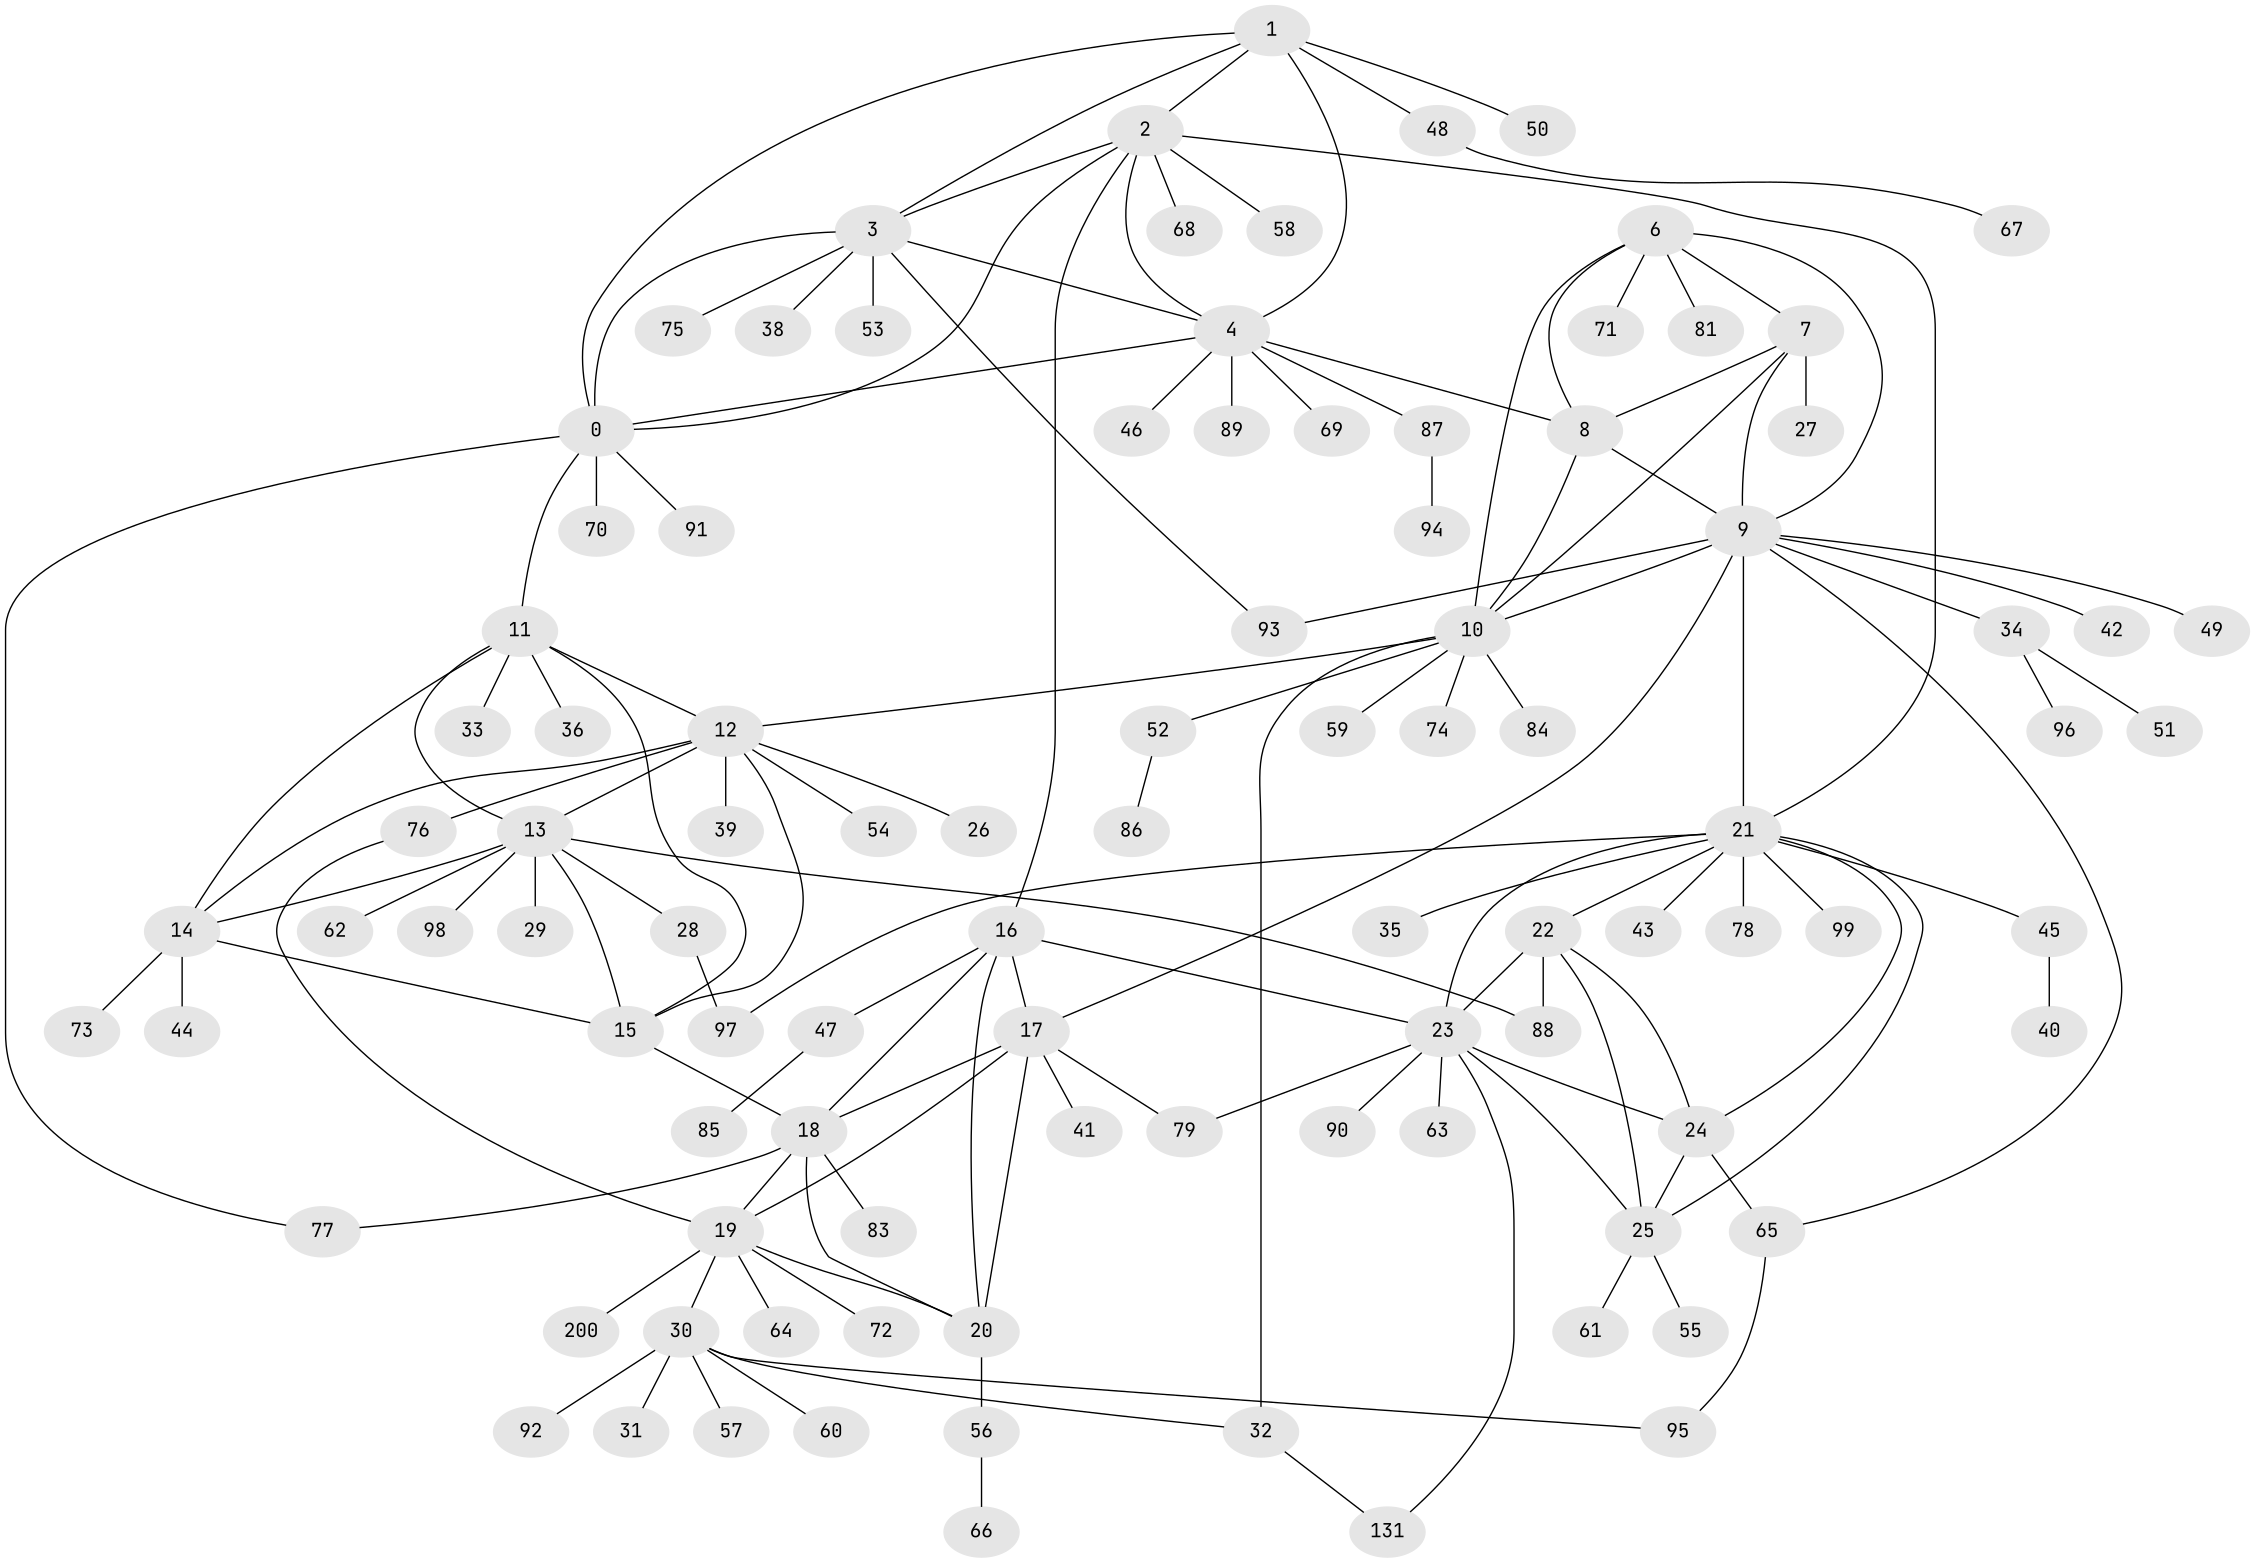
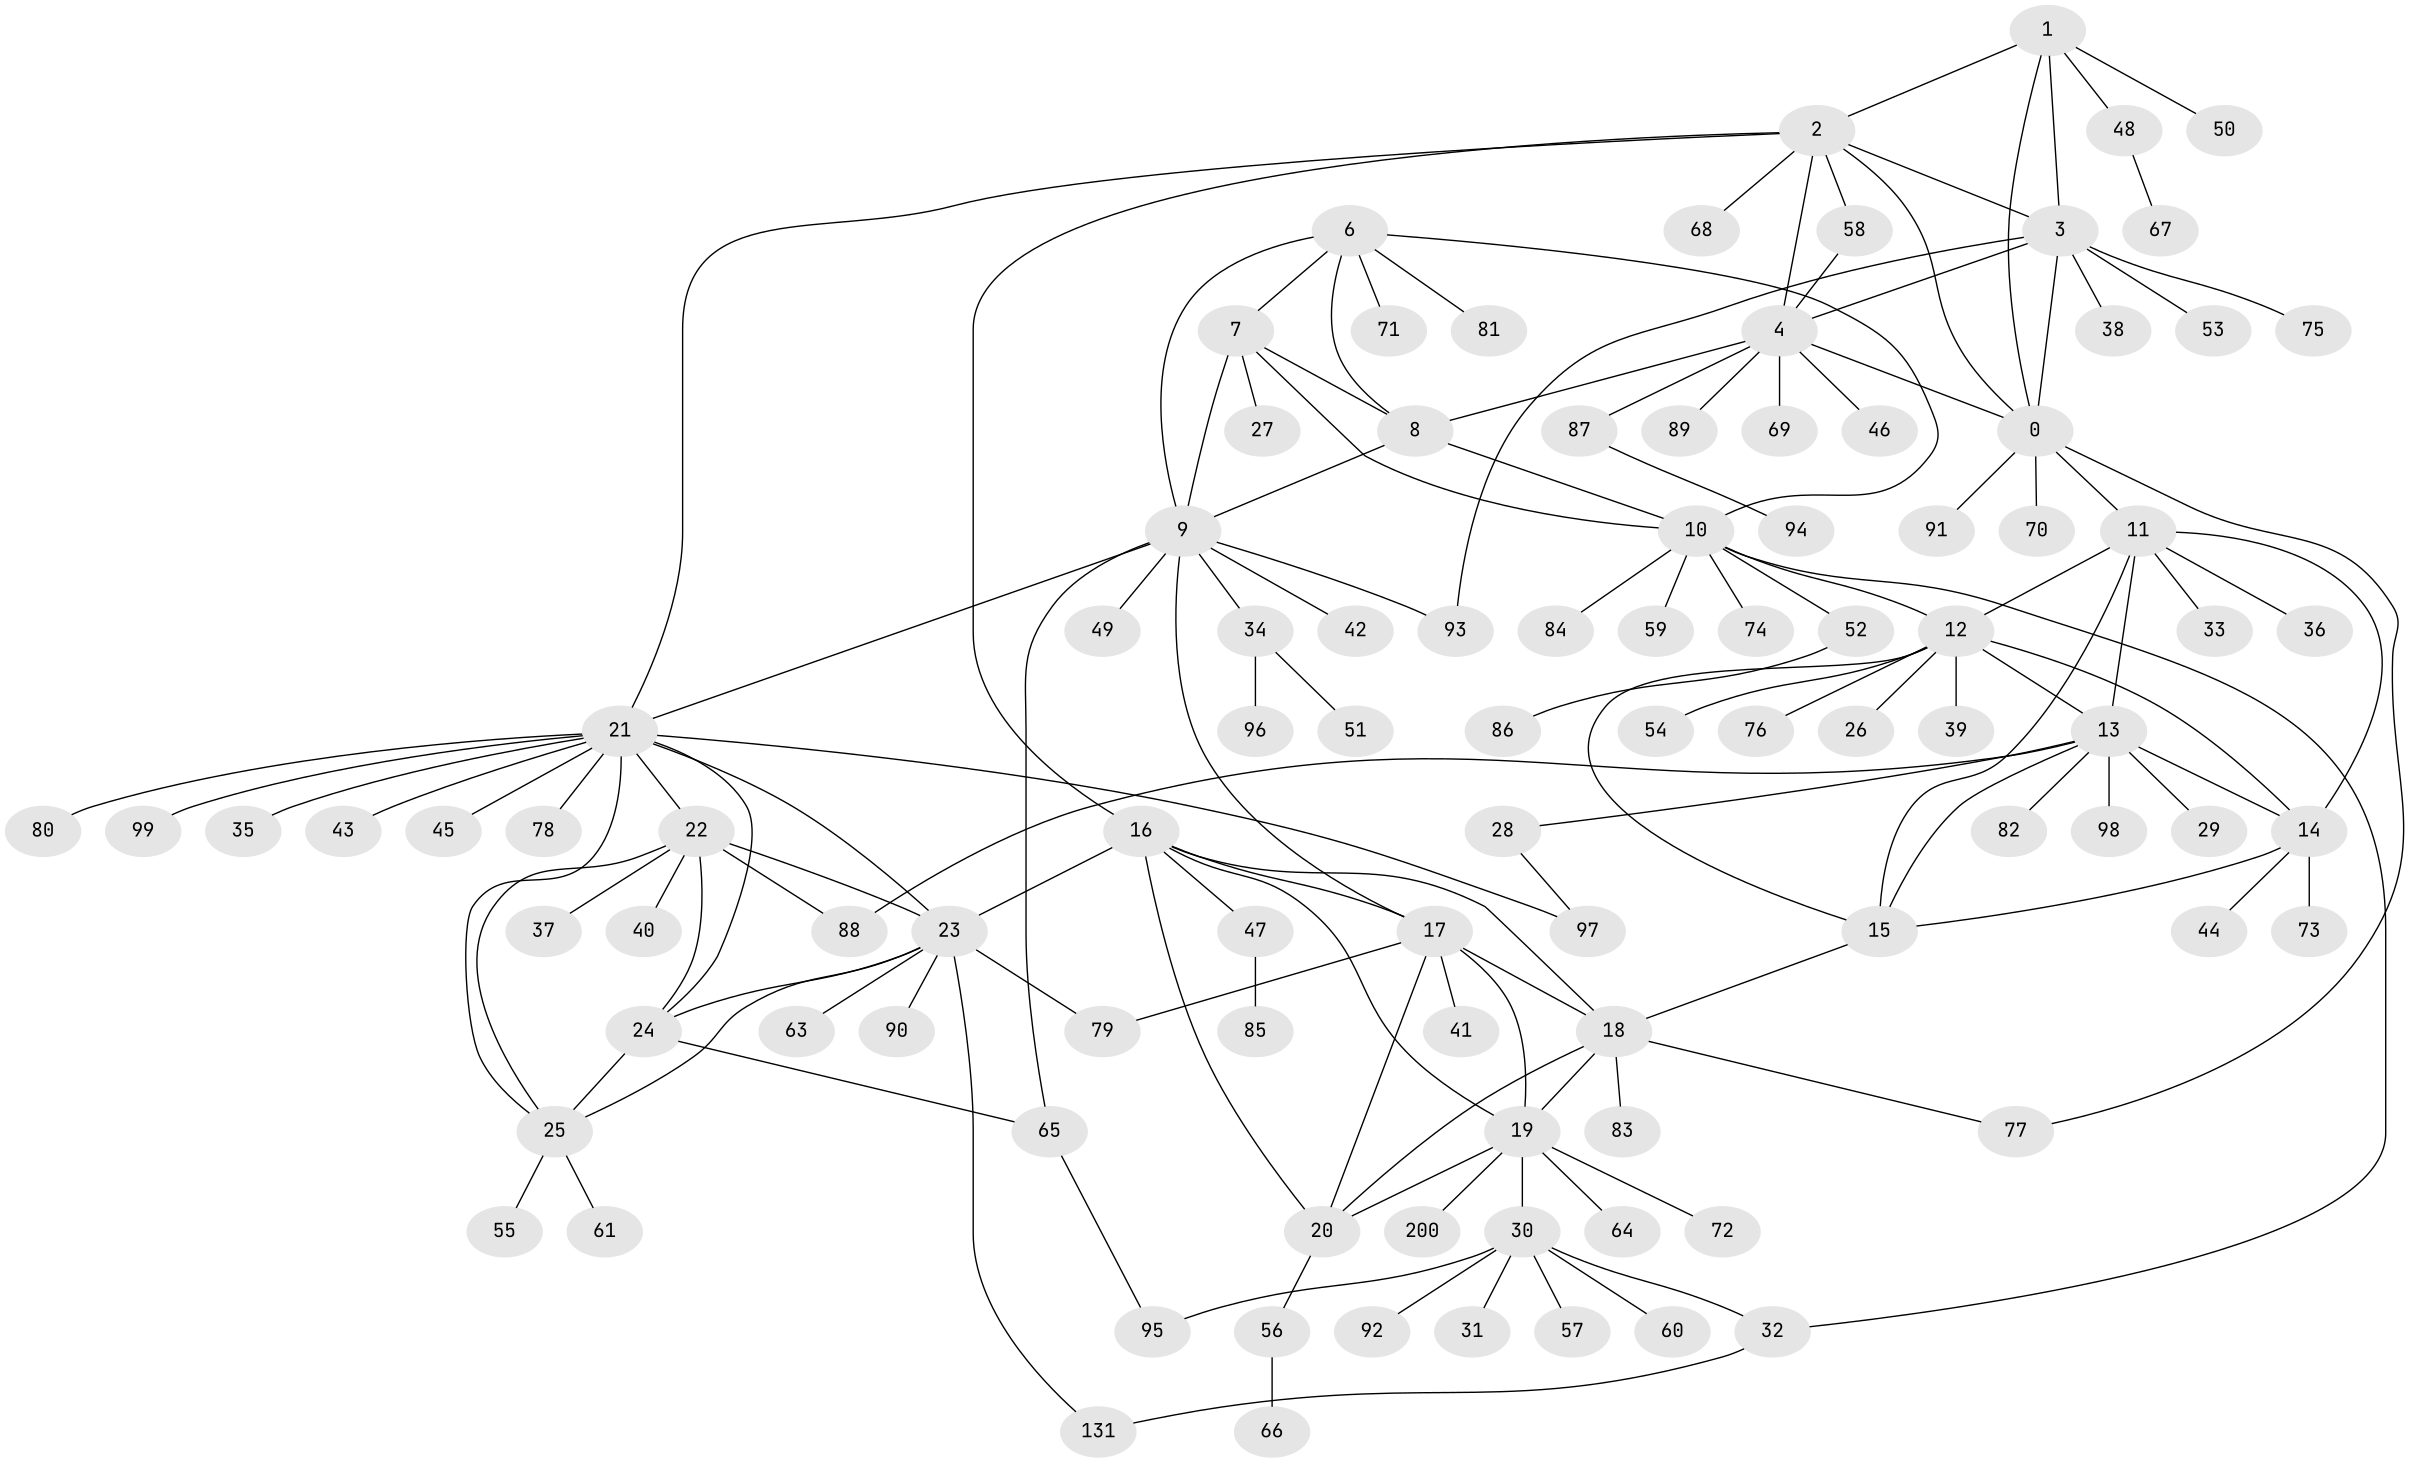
edge "1" -- "4": now "58" -- "4"
edge "9" -- "10": removed
node "80": added
node "62": label "62" -> "82"
node "37": added
edge "45" -- "40": now "22" -- "40"
edge "76" -- "19": now "16" -- "19"
